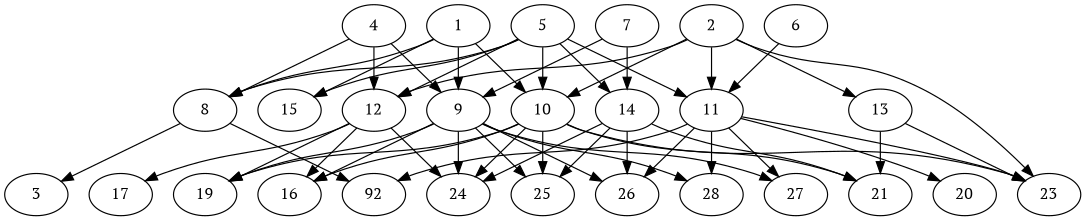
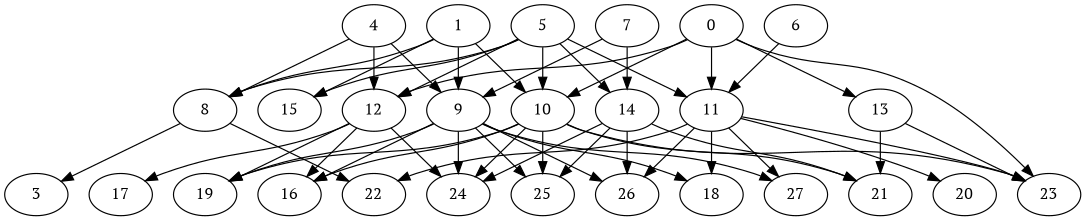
node "2": label "2" -> "0"
node "92": label "92" -> "22"
node "28": label "28" -> "18"
